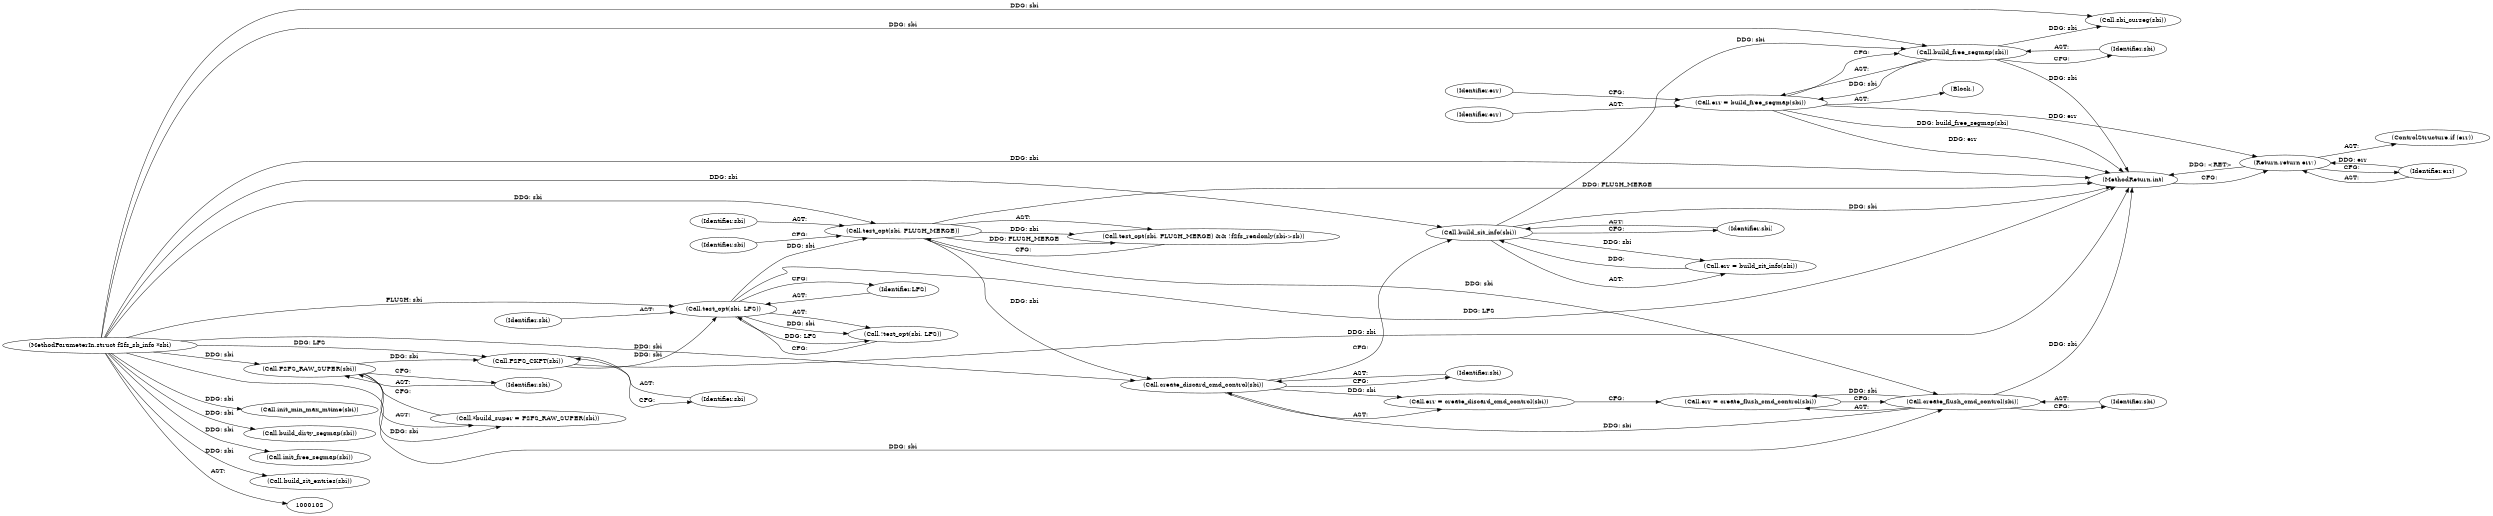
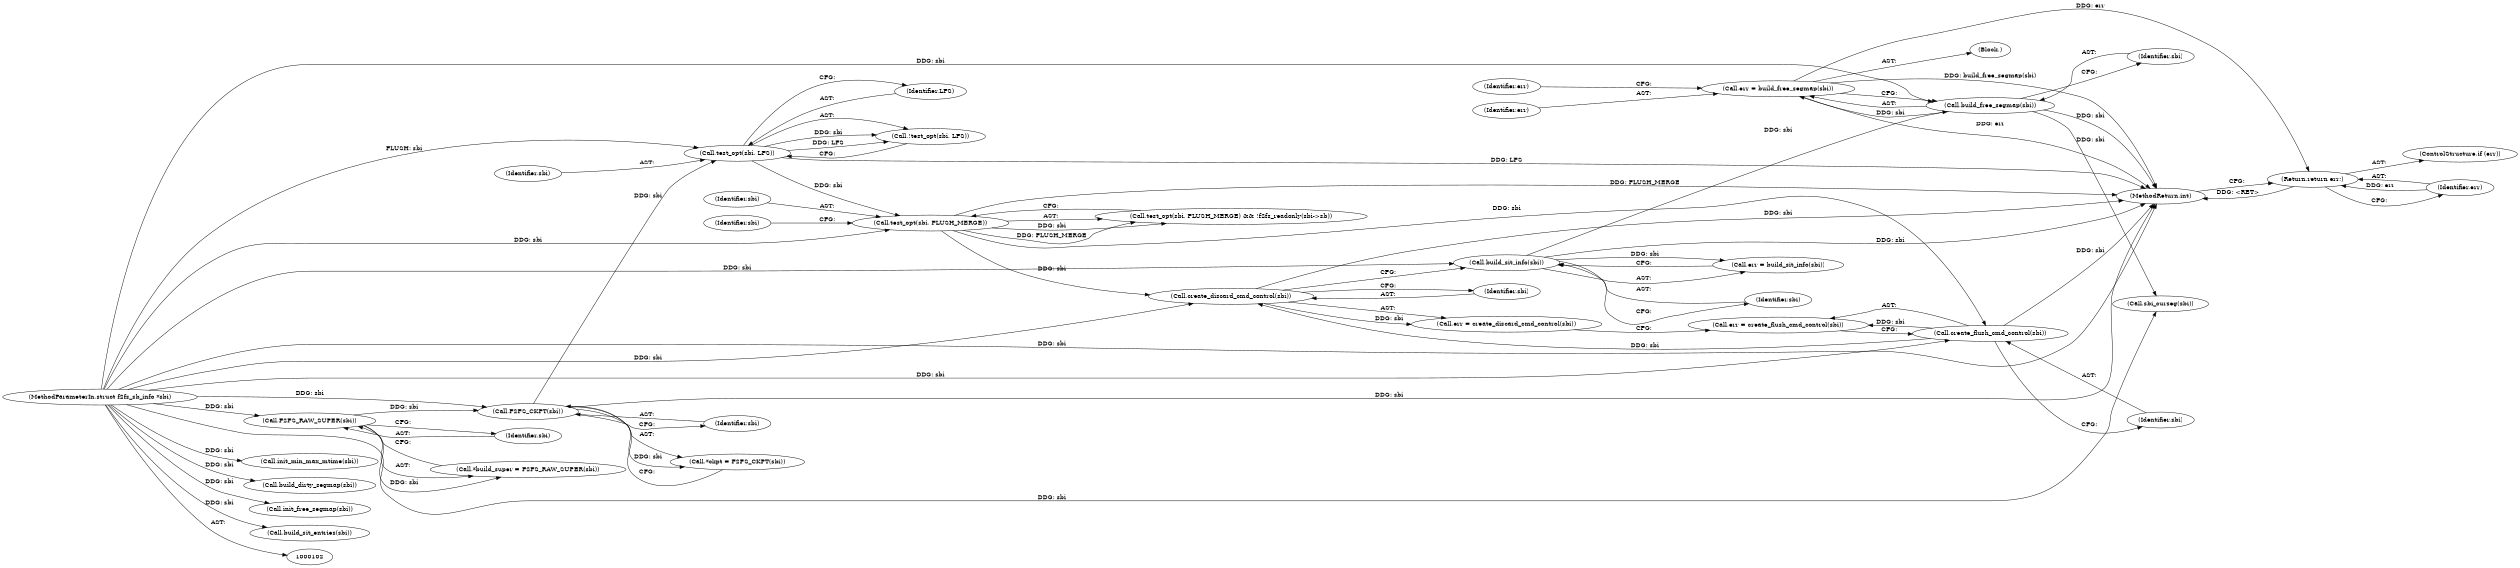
edge "(Call,create_discard_cmd_control(sbi))" -> "(MethodReturn,int)": added, label "DDG: sbi"
edge "(Call,err = build_sit_info(sbi))" -> "(Call,build_sit_info(sbi))": label "DDG: " -> "CFG: "
edge "(MethodParameterIn,struct f2fs_sb_info *sbi)" -> "(Call,F2FS_CKPT(sbi))": label "DDG: LFS" -> "DDG: sbi"
node "(Call,*ckpt = F2FS_CKPT(sbi))": added
